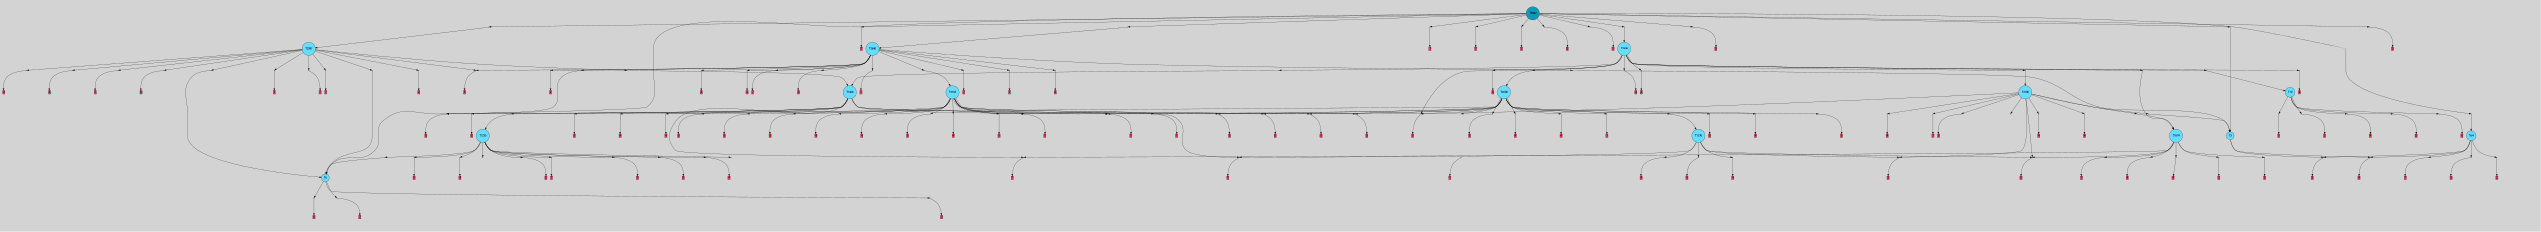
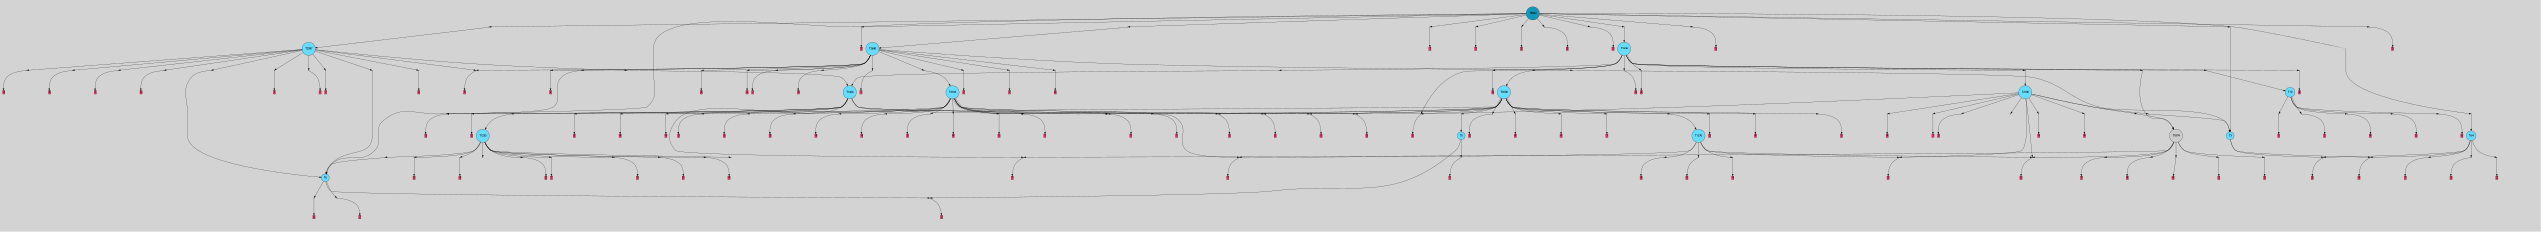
node "T0": added
node "T1874": fillcolor #66ddff -> #cccccc
